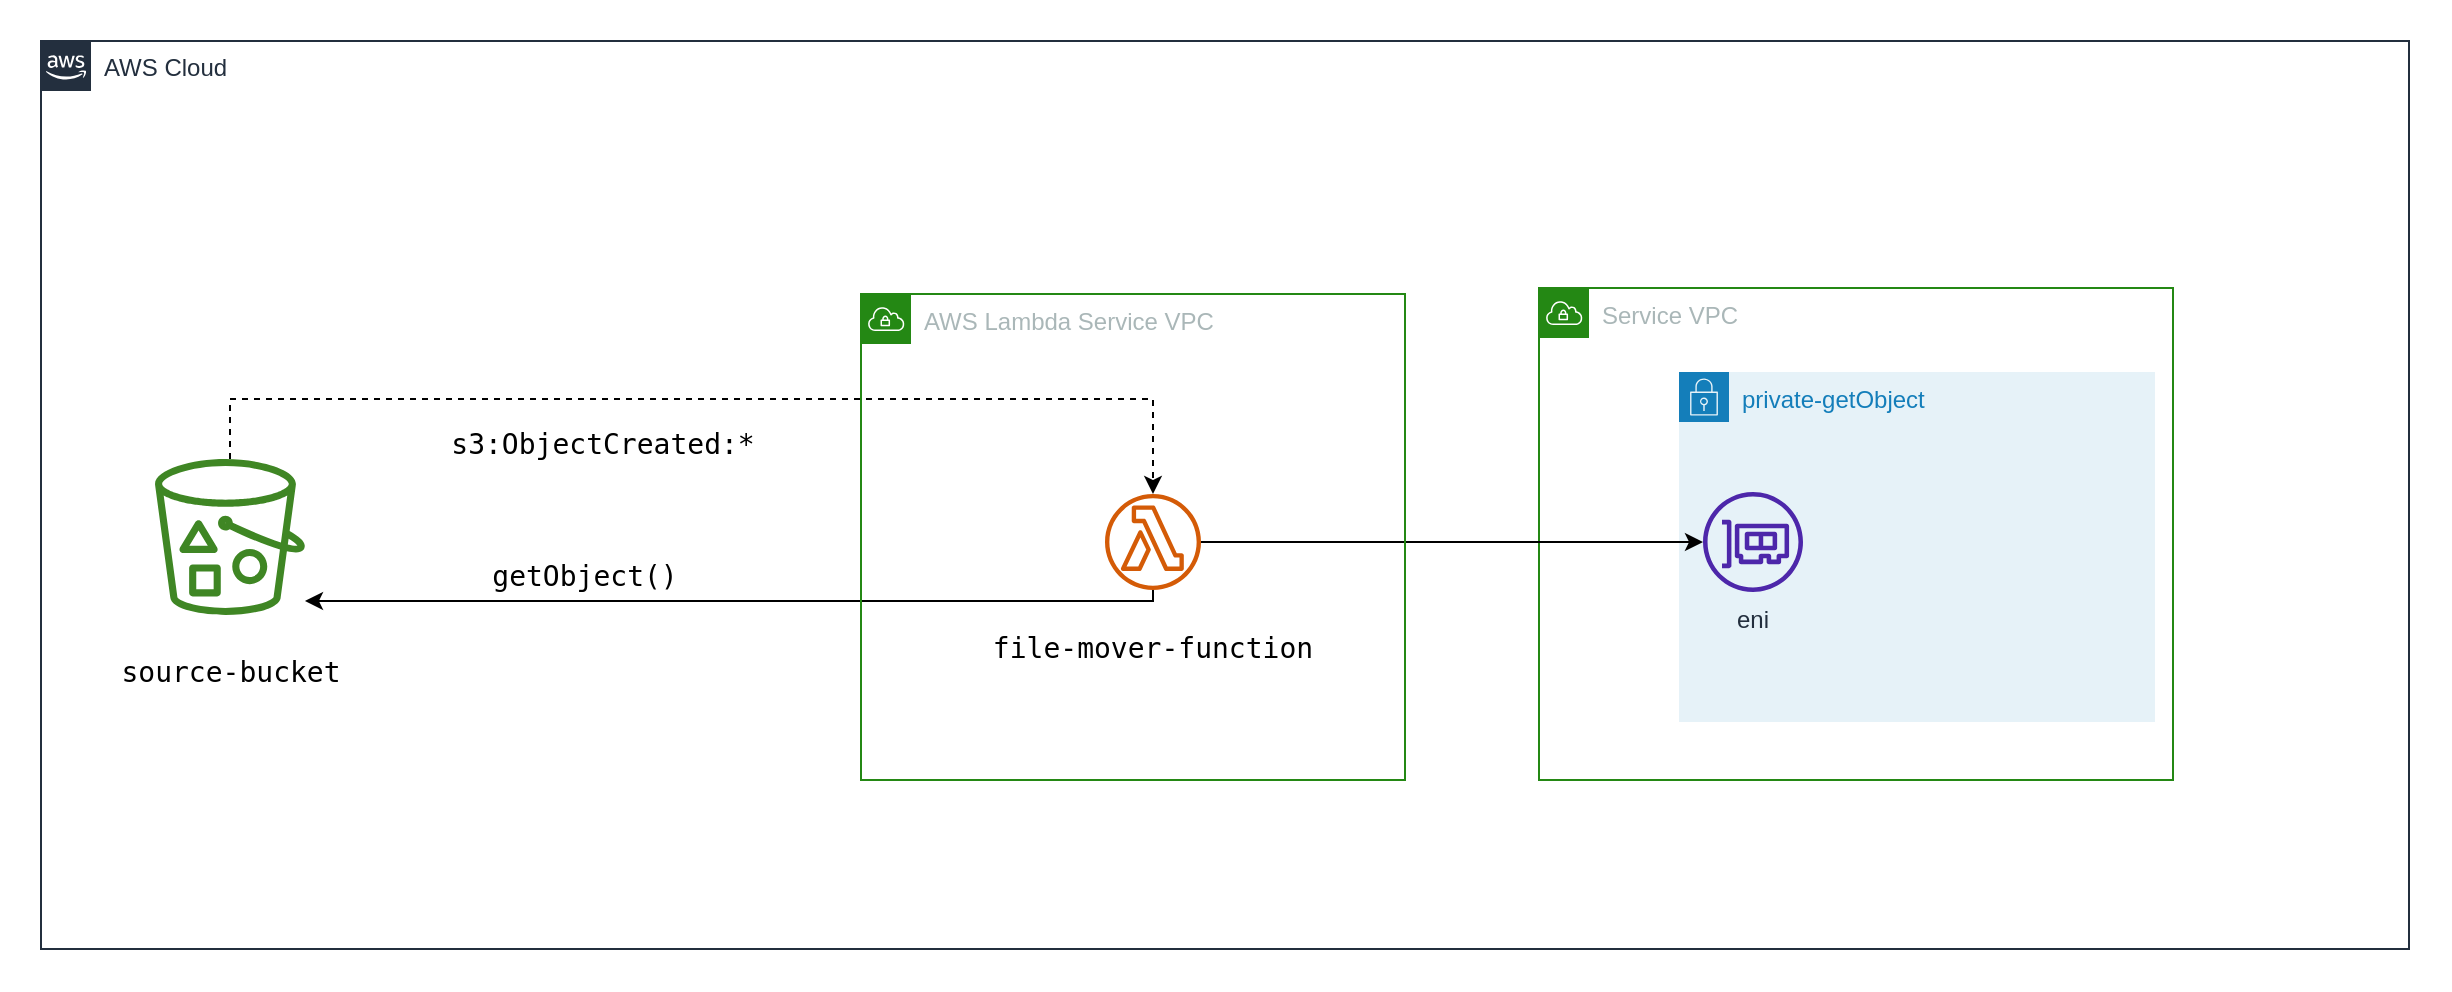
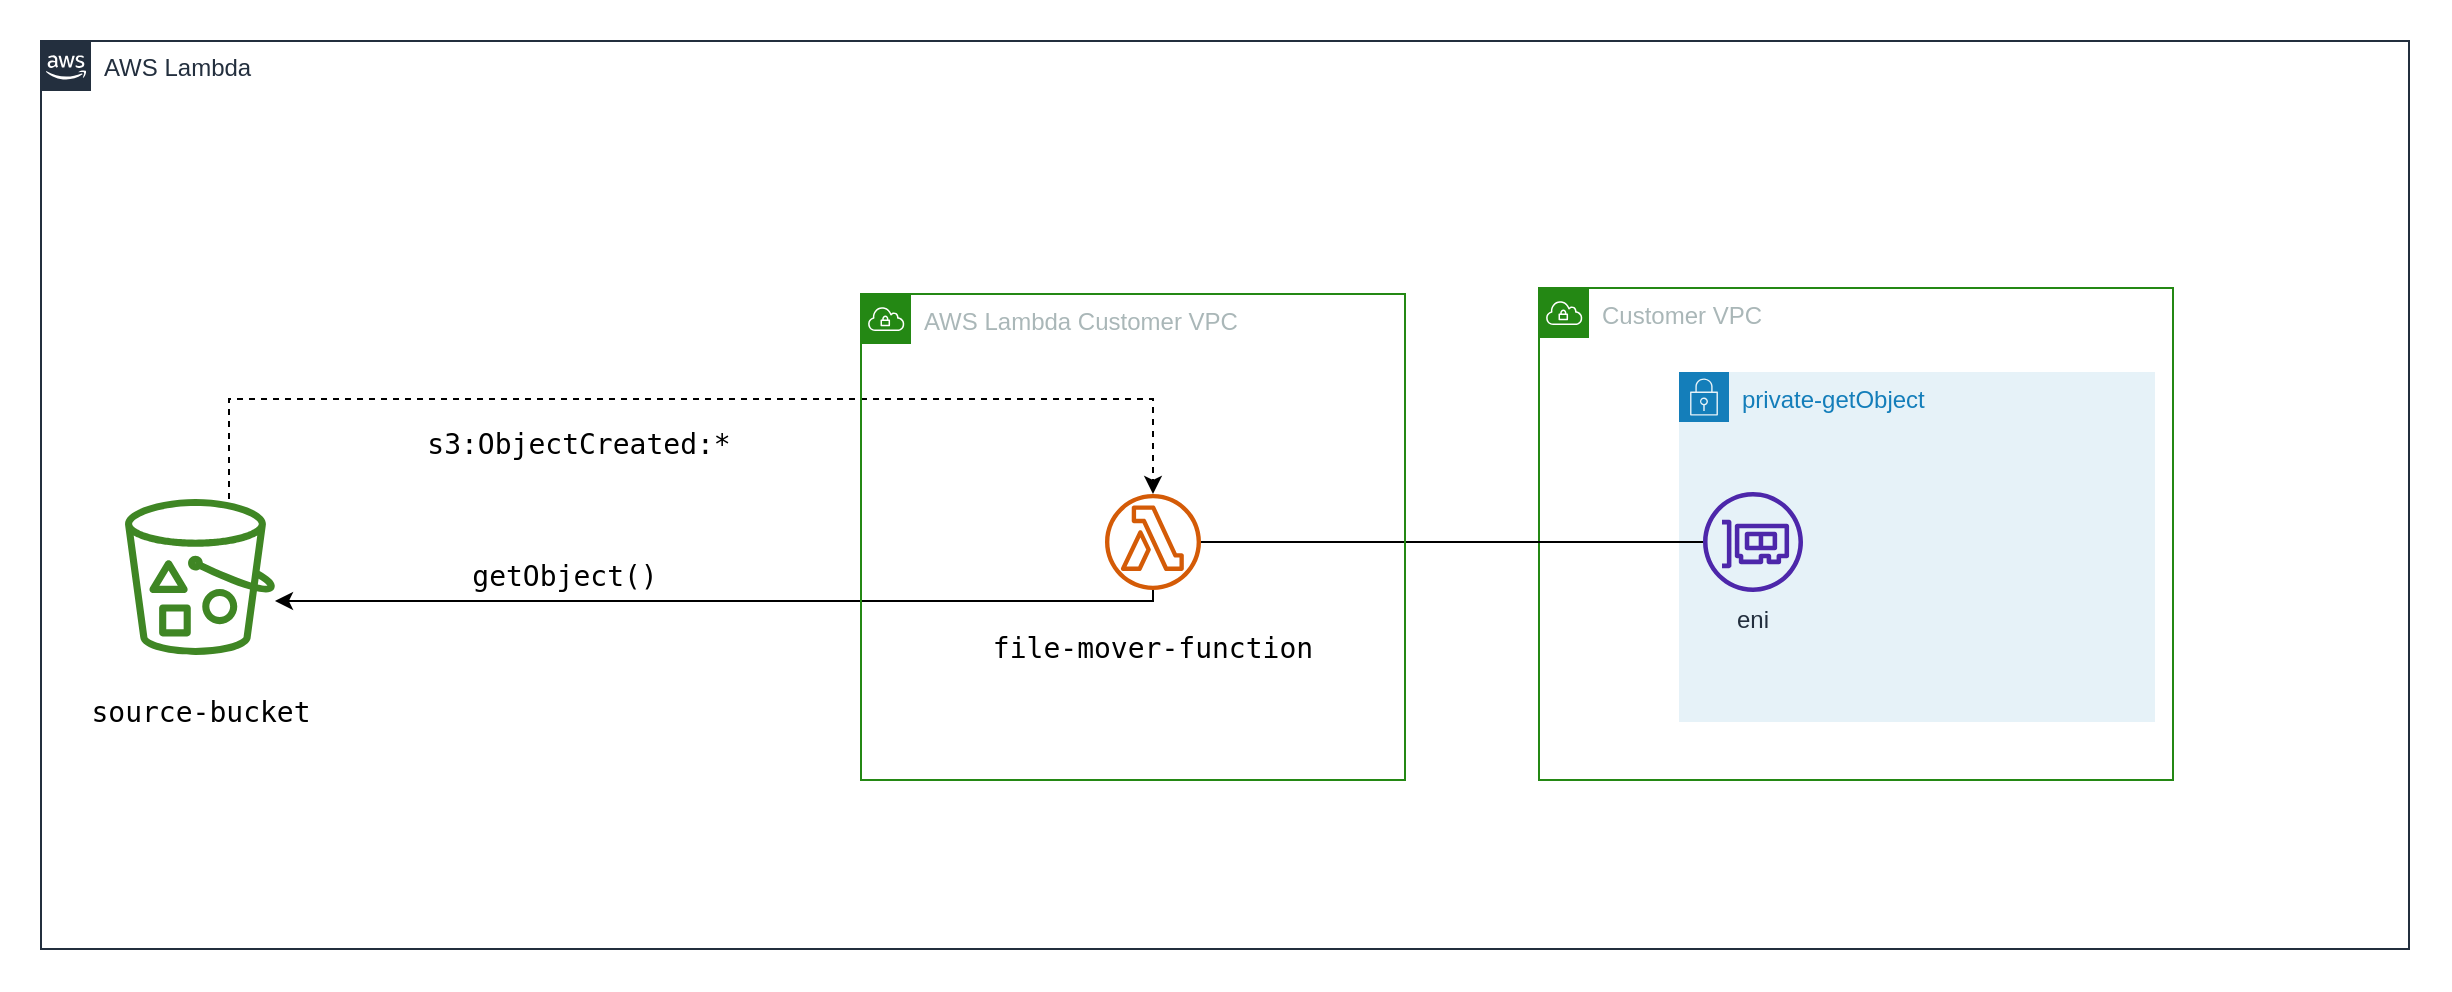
node "AWS Cloud": label "AWS Cloud" -> "AWS Lambda"
node "Service VPC": label "Service VPC" -> "Customer VPC"
node "AWS Lambda Service VPC": label "AWS Lambda Service VPC" -> "AWS Lambda Customer VPC"
node "source-bucket": moved (230, 537) -> (200, 577)
edge "file-mover-function" -> "eni": arrowhead classic -> none
